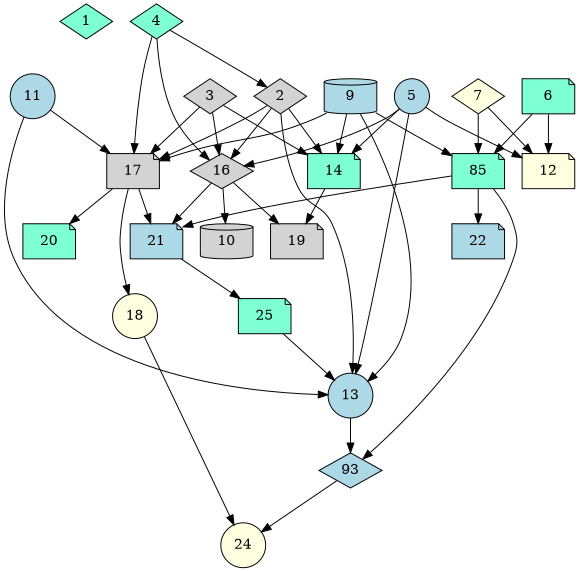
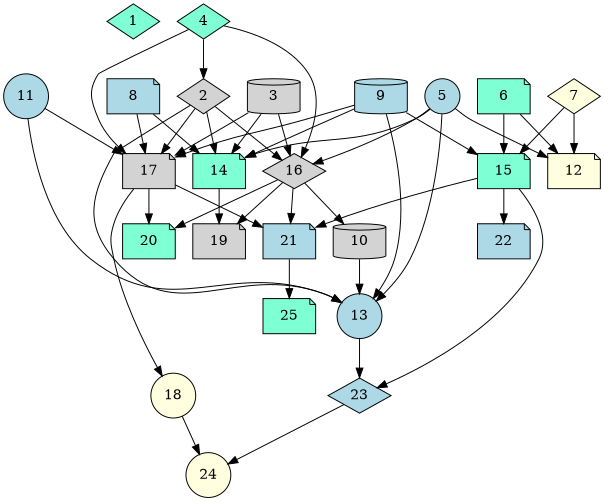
node "8": added
node "3": shape diamond -> cylinder
node "85": label "85" -> "15"
edge "16" -> "20": added
edge "25" -> "13": now "10" -> "13"
node "93": label "93" -> "23"
